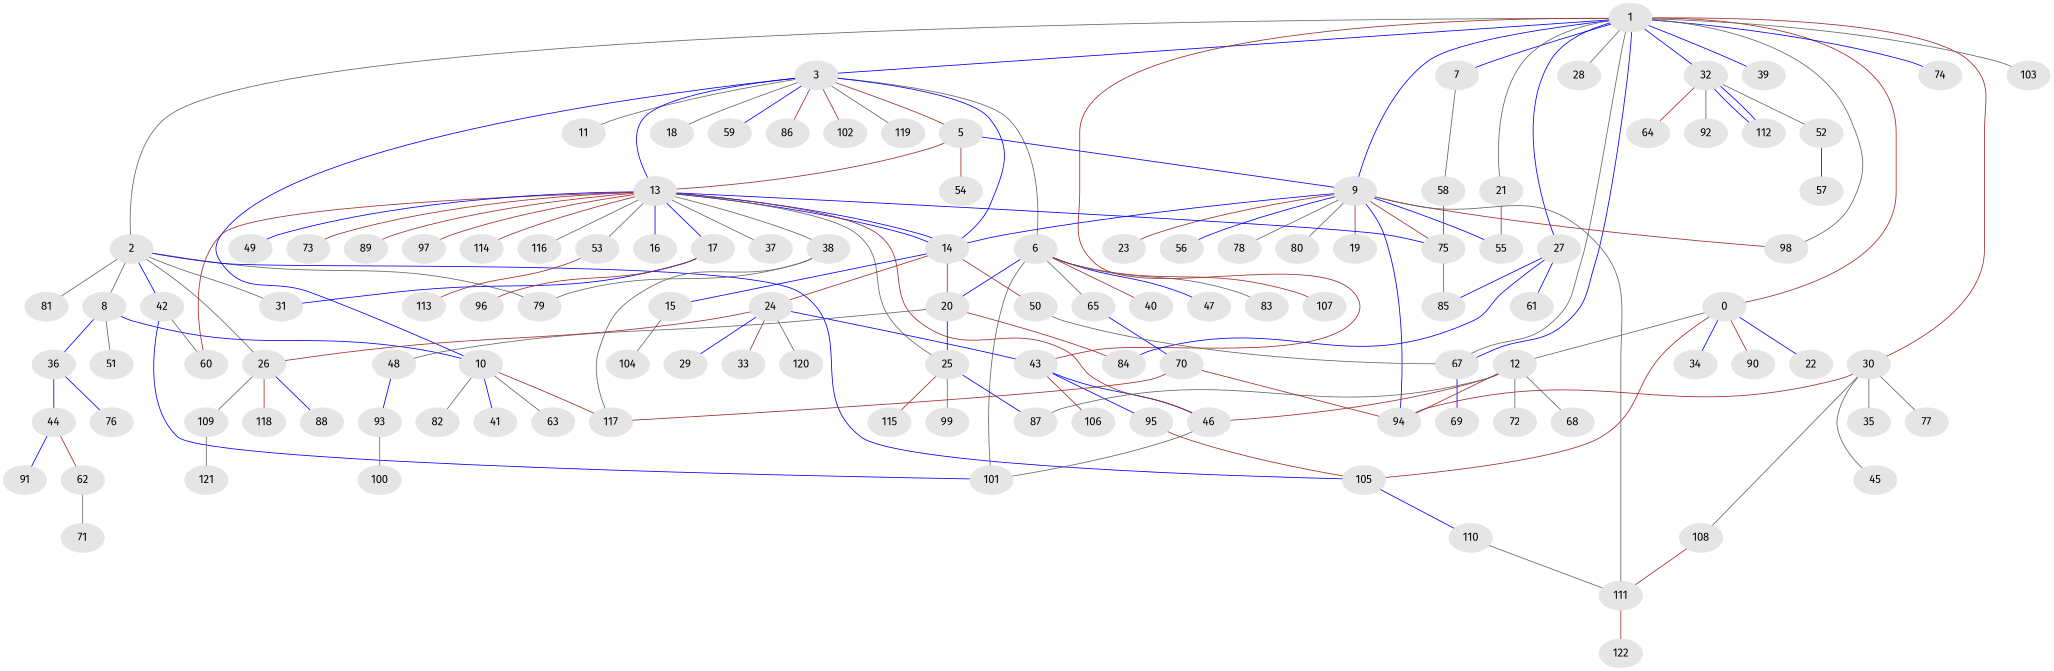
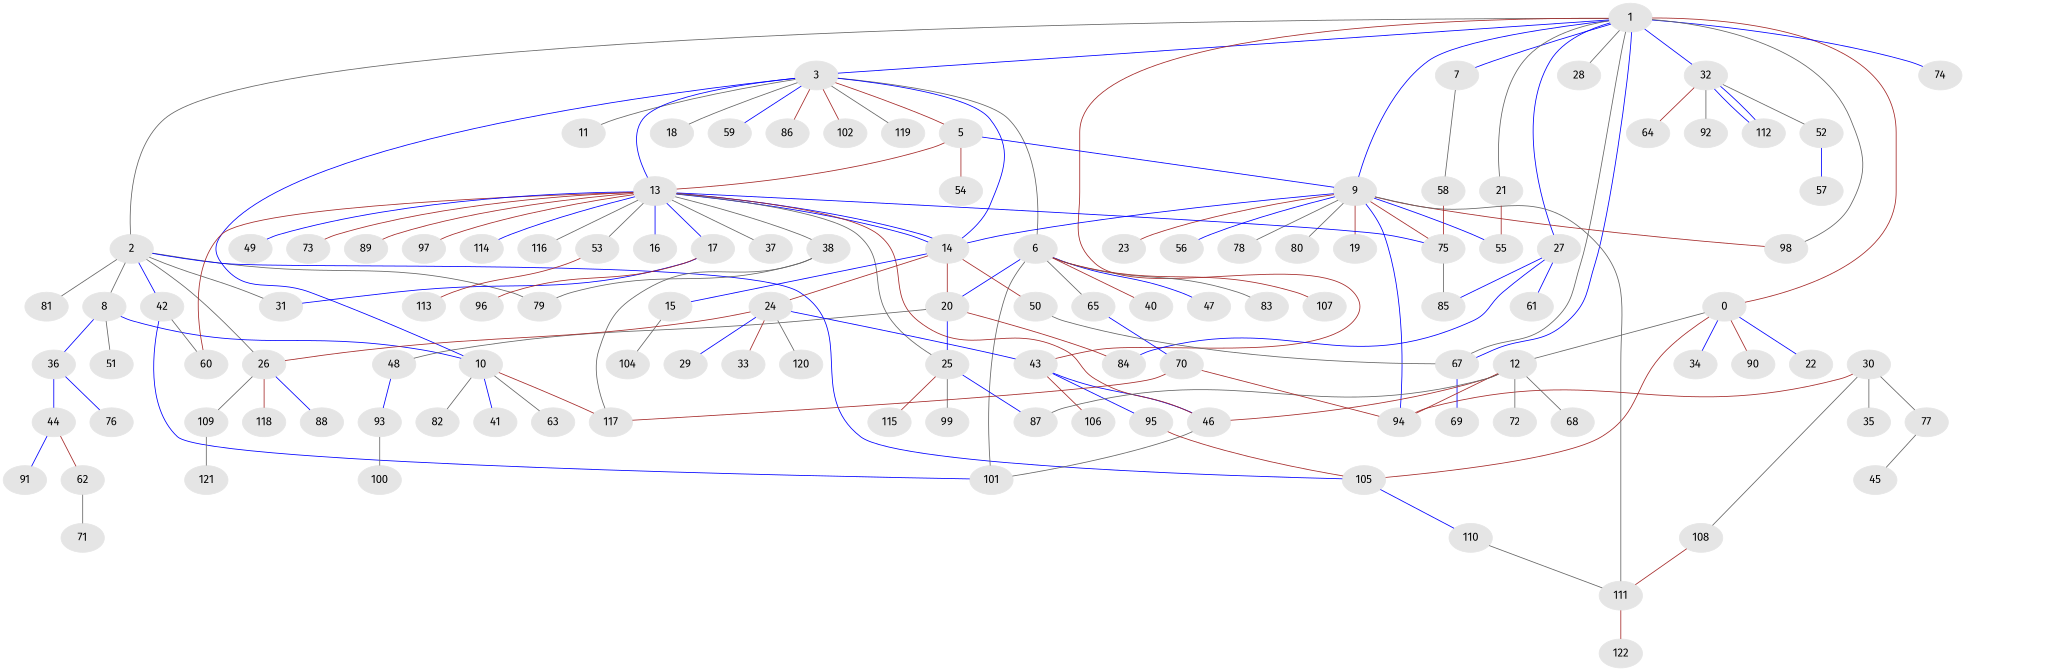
edge "1" -- "30": removed
node "39": removed
node "103": removed
edge "13" -- "114": color brown -> blue
edge "30" -- "45": now "77" -- "45"
